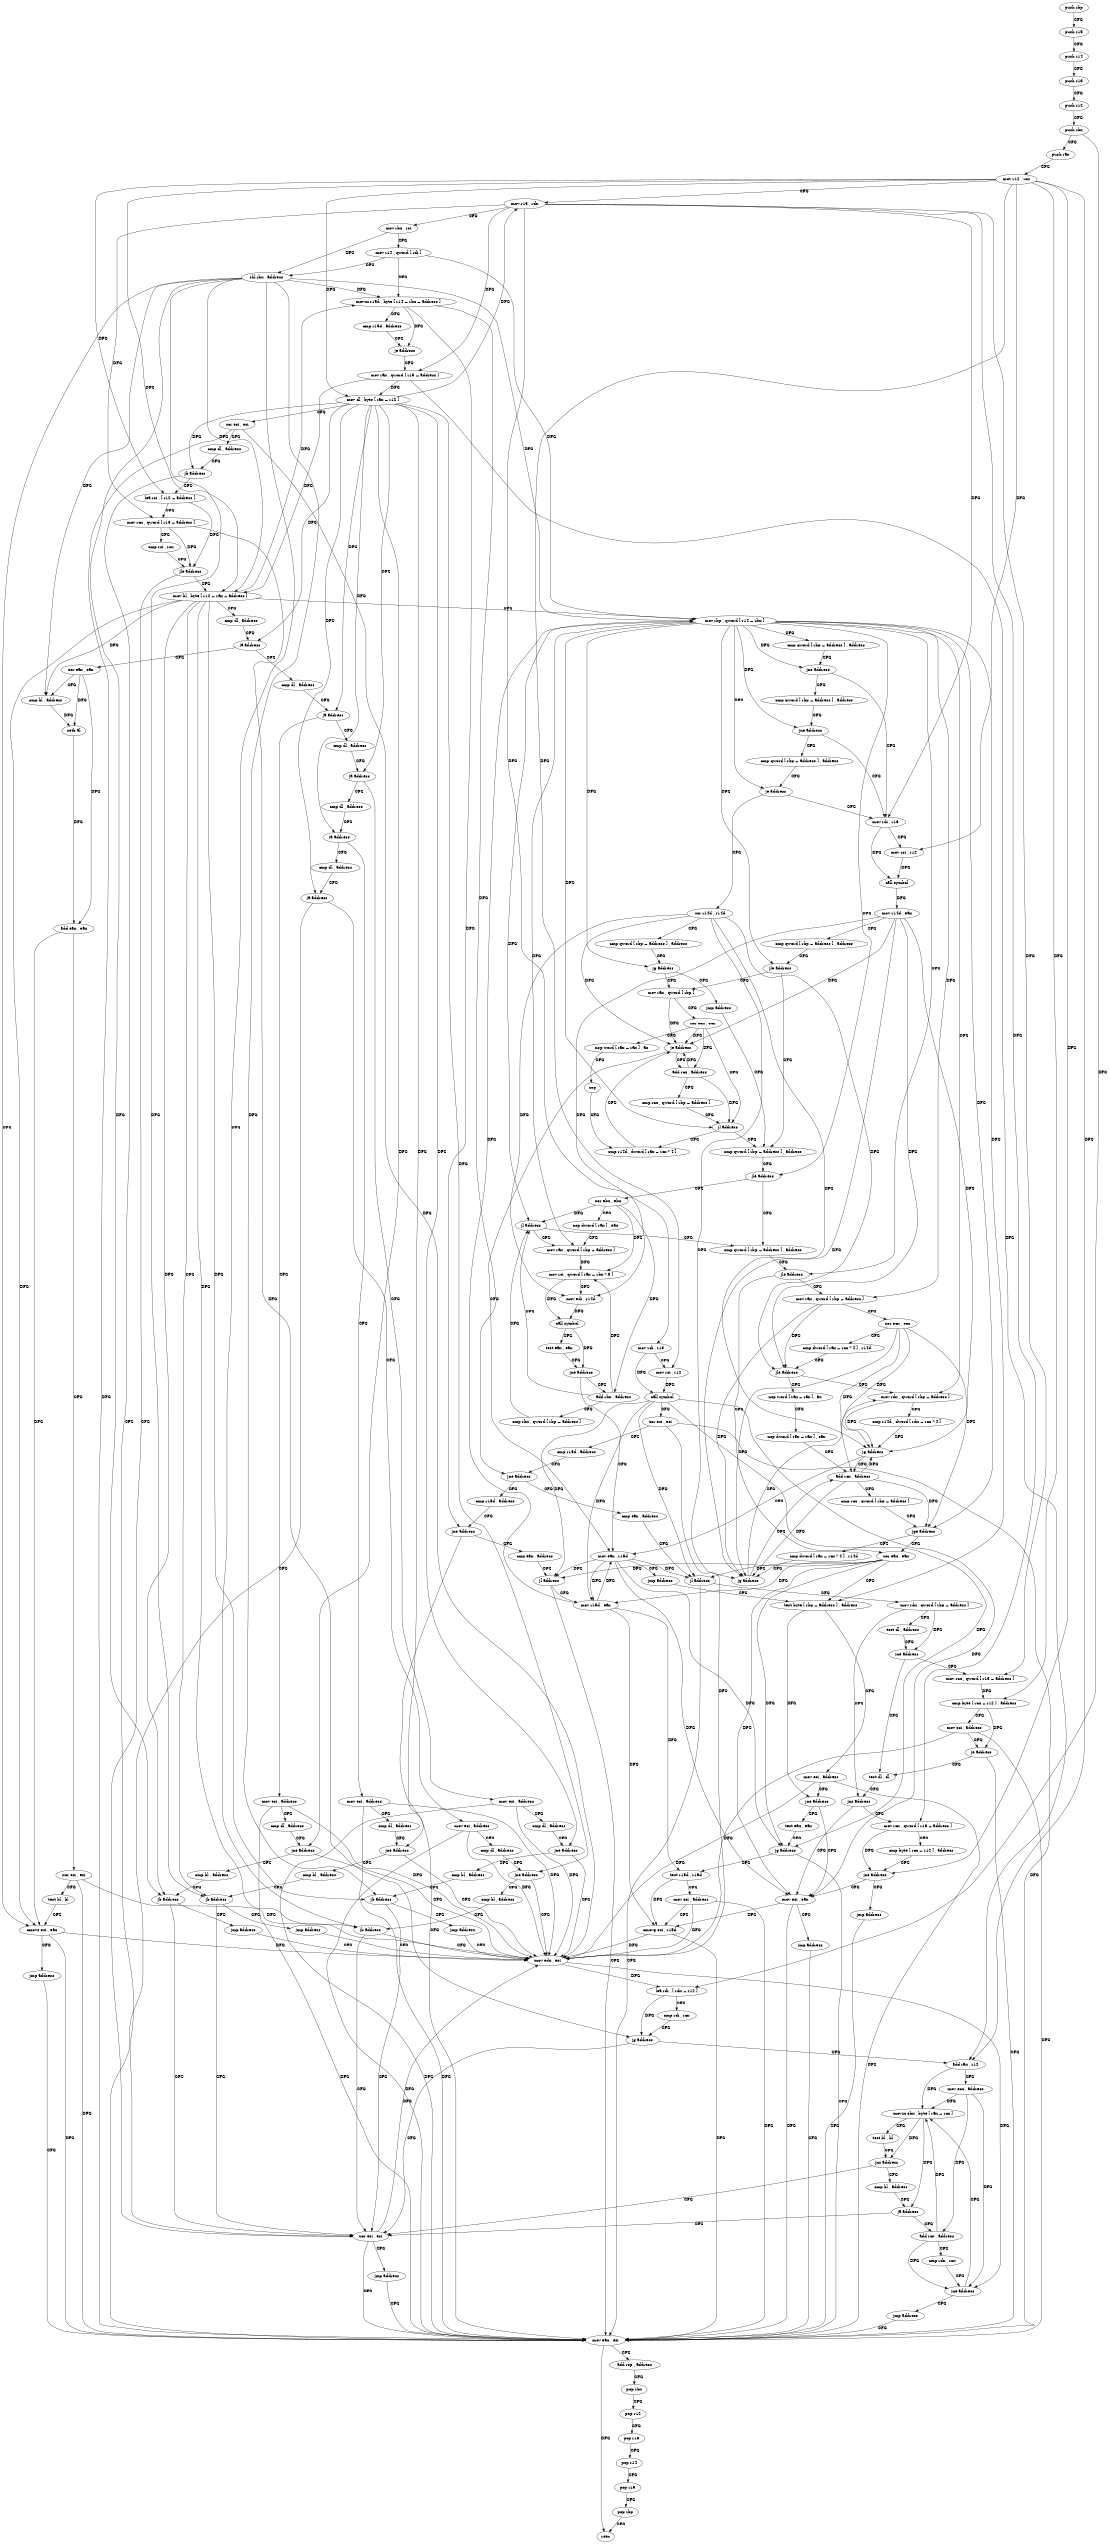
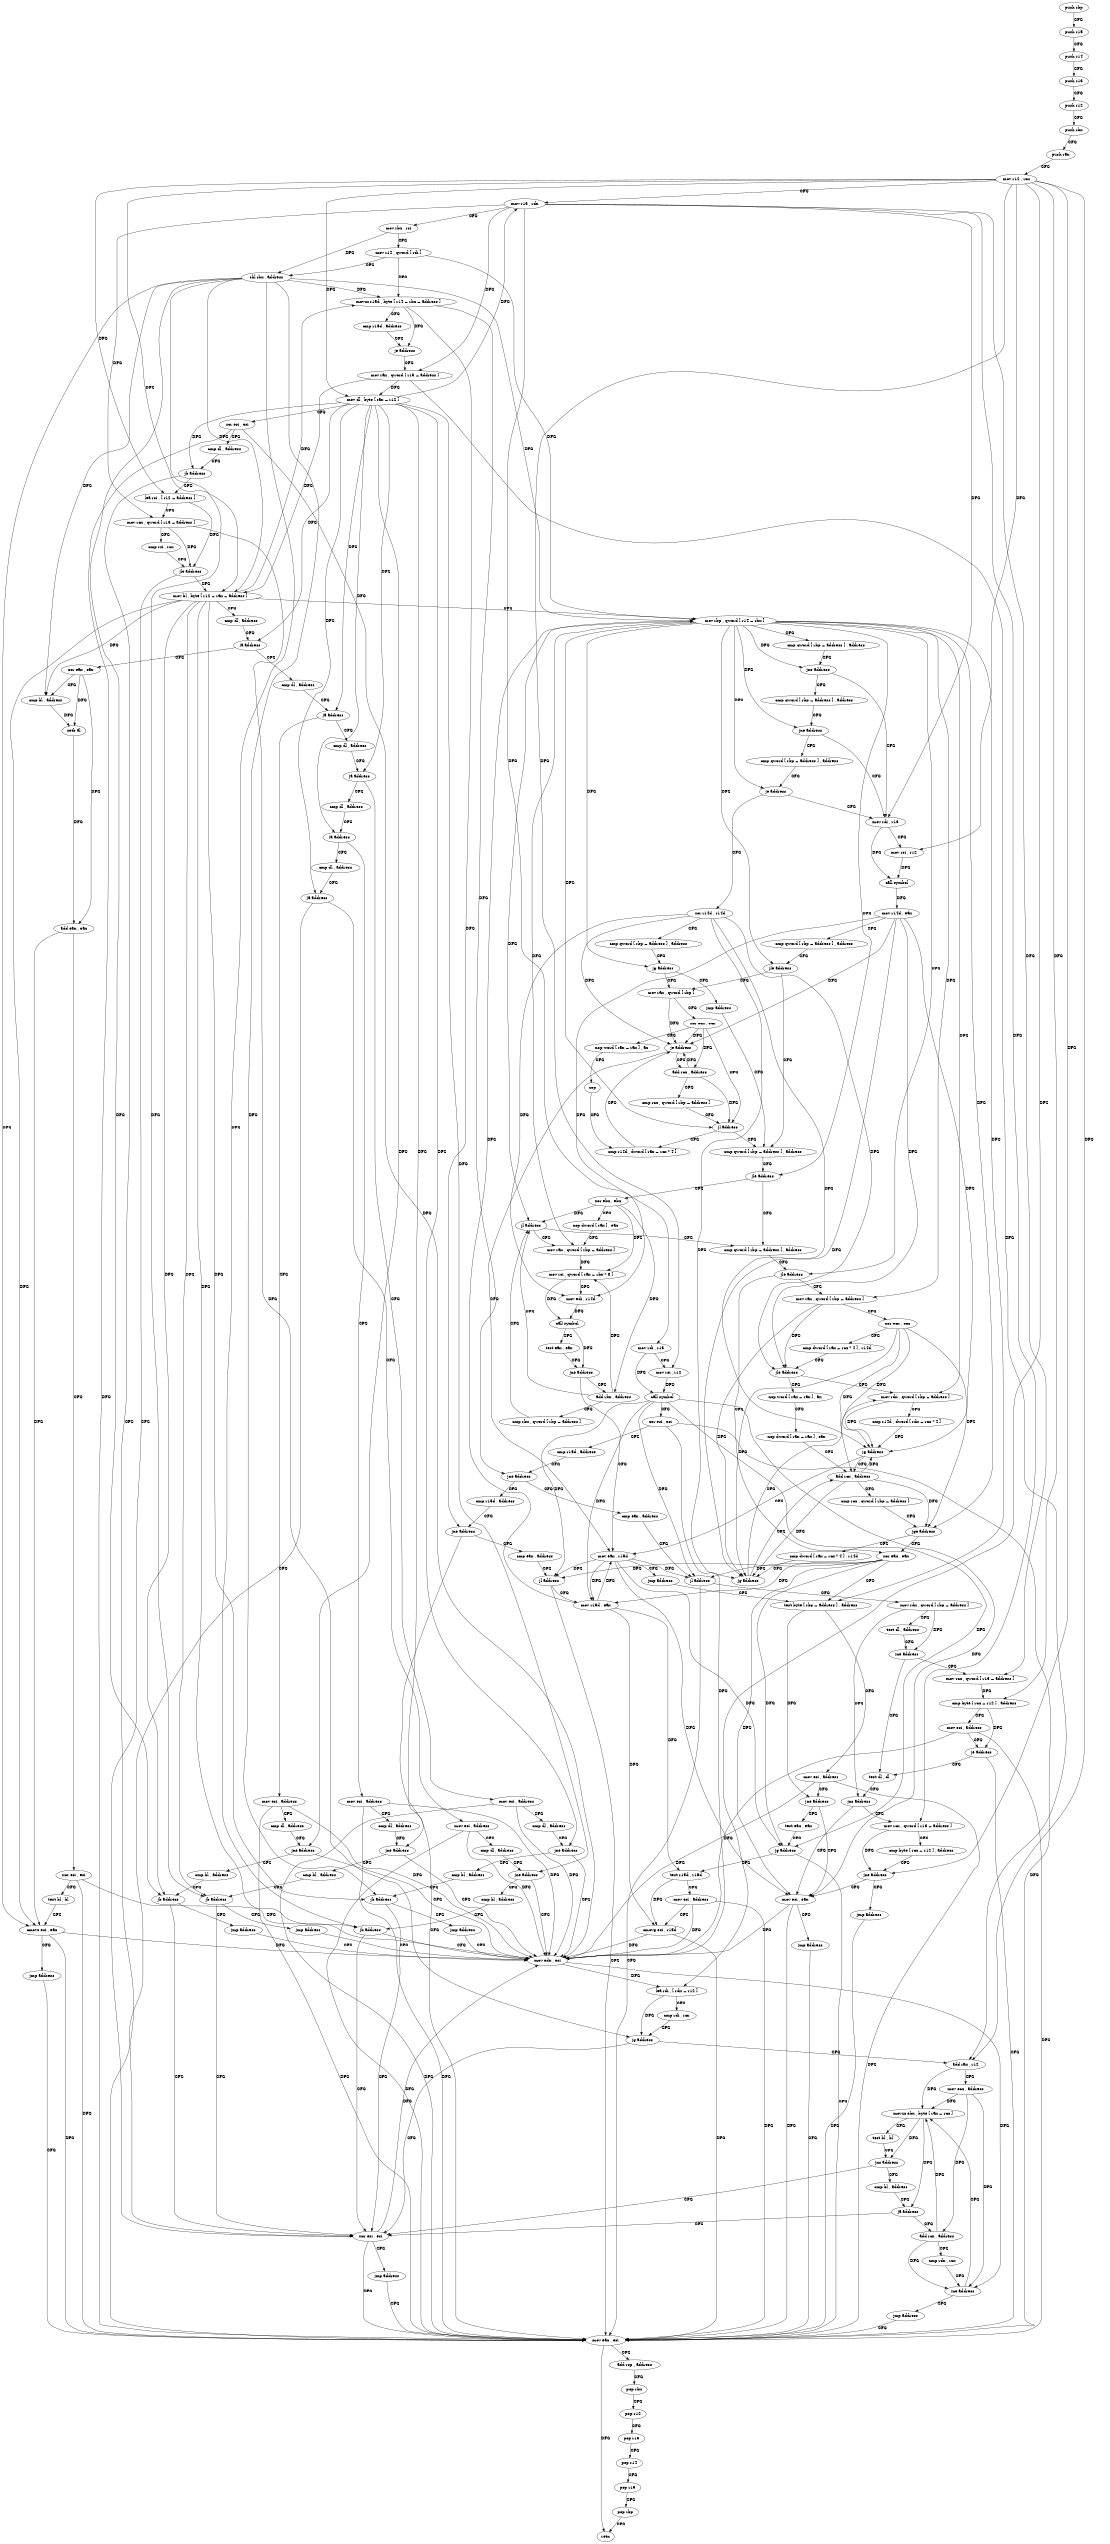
edge "push rbx" -> "lea rdi , [ rdx + r12 ]": now "mov r12 , rcx" -> "lea rdi , [ rdx + r12 ]"
edge "mov esi , eax" -> "cmovg esi , r15d": now "mov esi , eax" -> "mov edx , esi"
